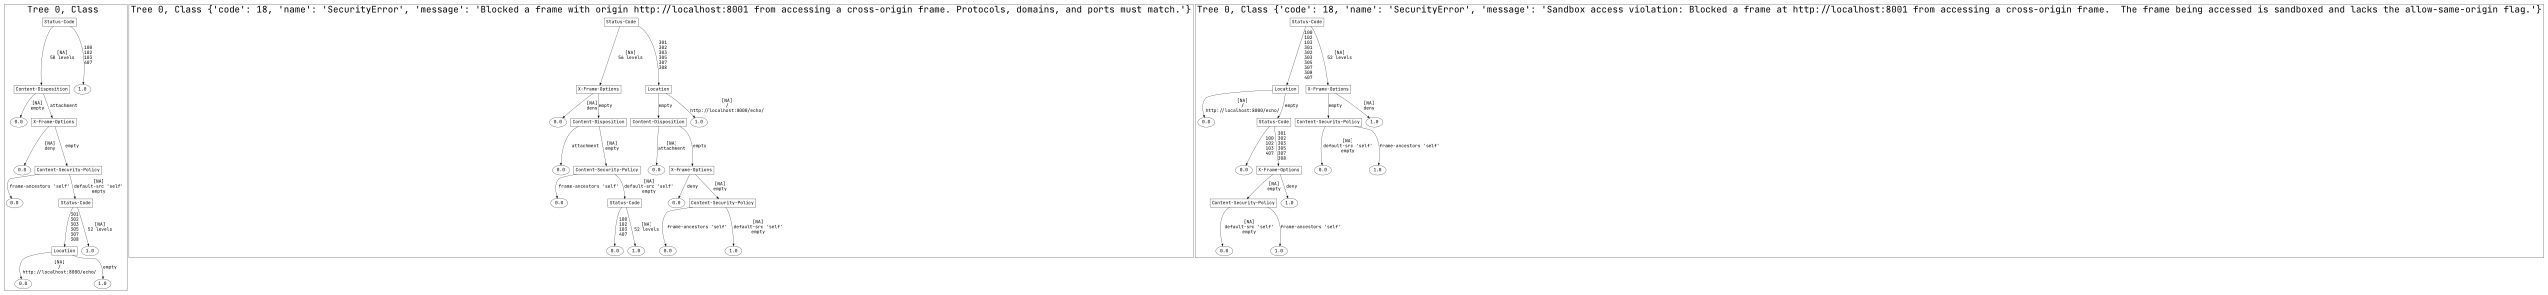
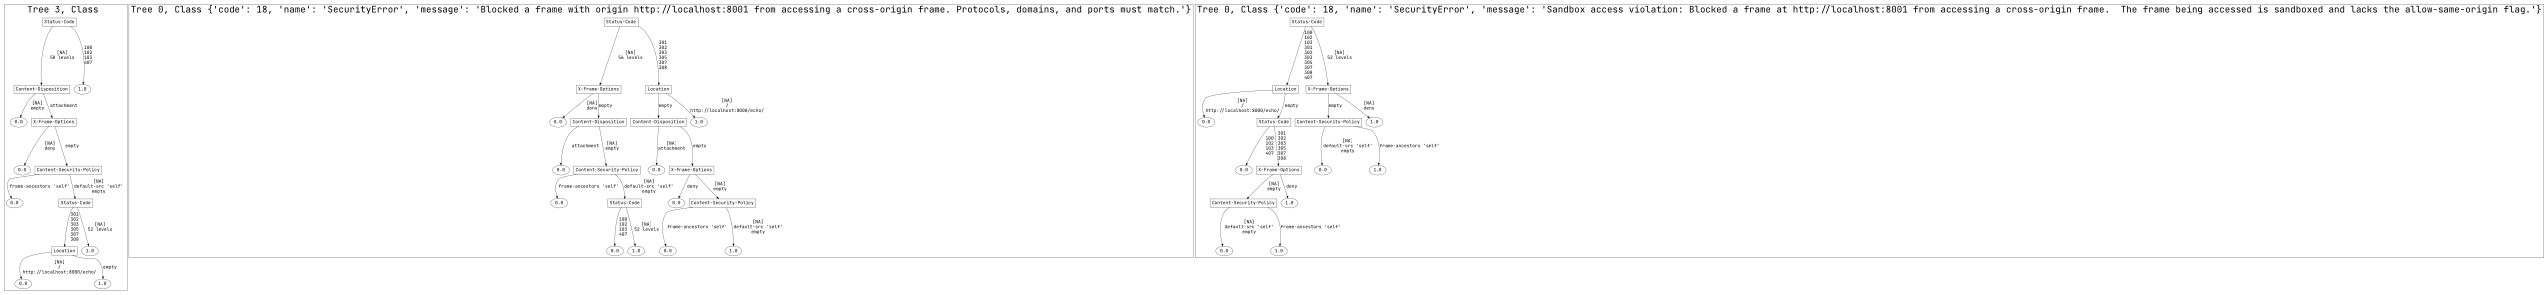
cluster "Tree 0, Class ": label "Tree 0, Class " -> "Tree 3, Class "
